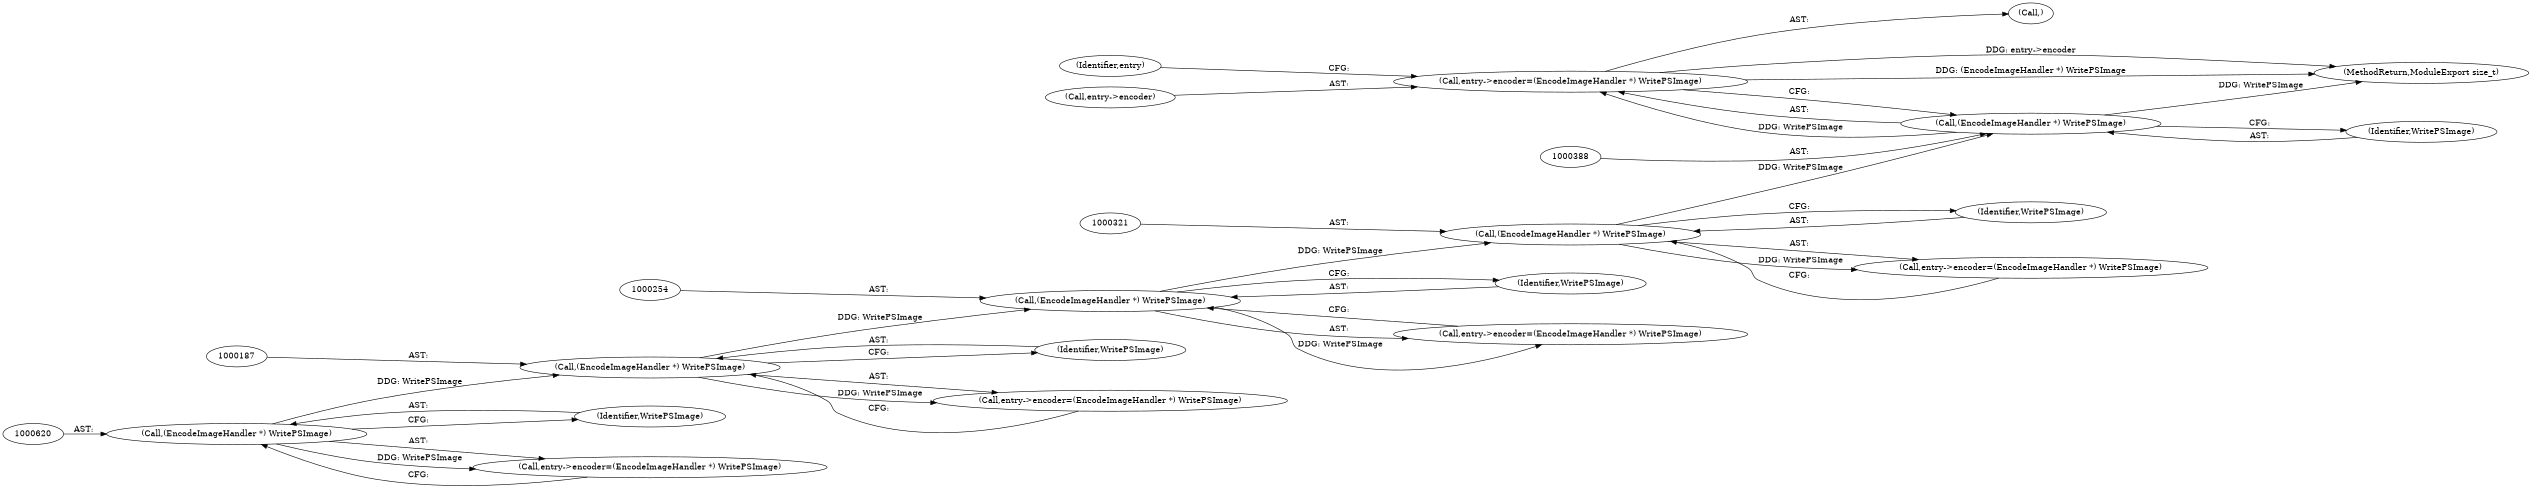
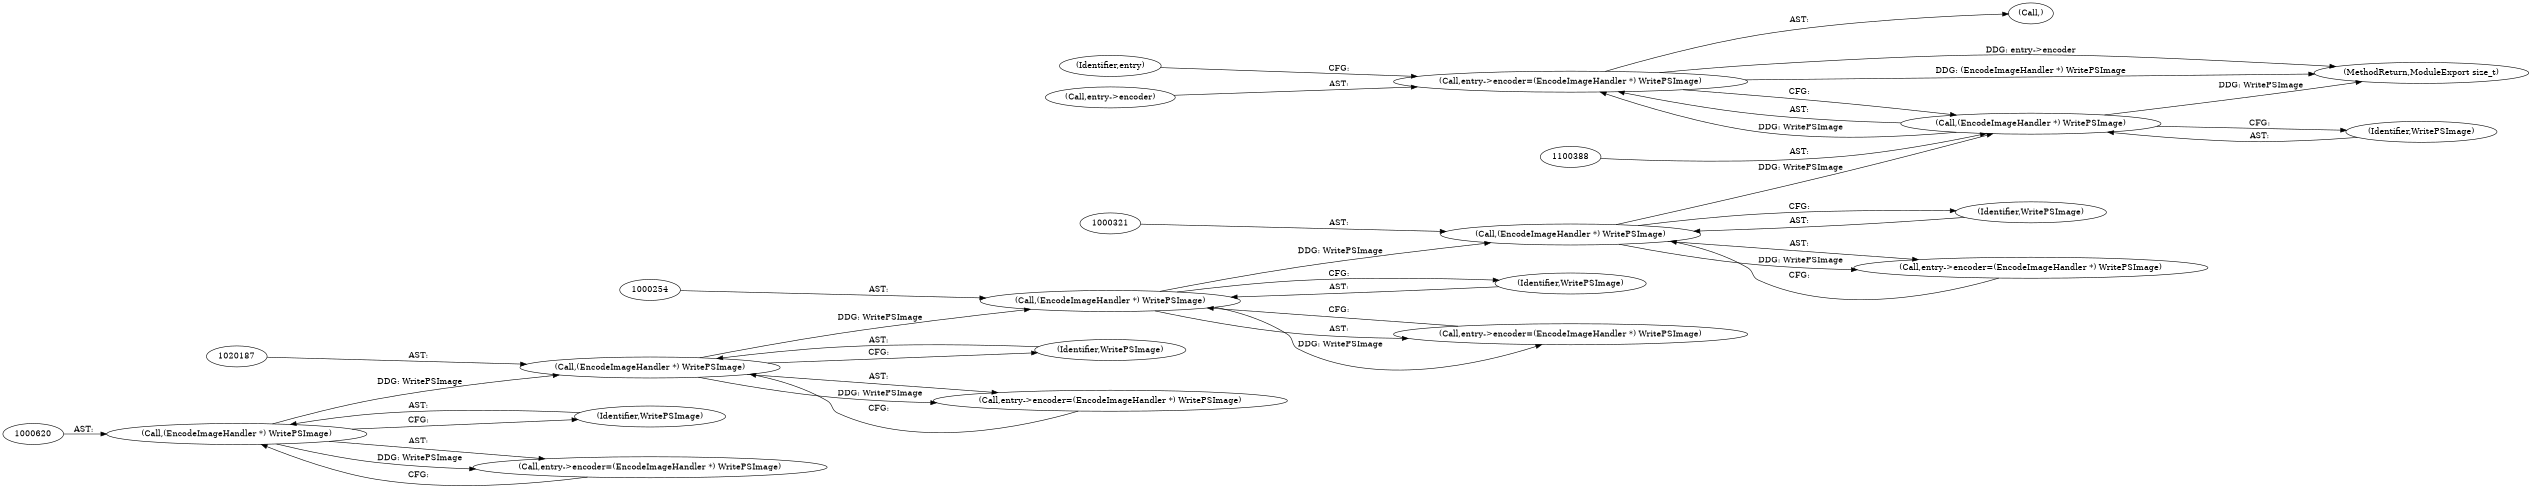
node "1000388": label "1000388" -> "1100388"
node "1000187": label "1000187" -> "1020187"
